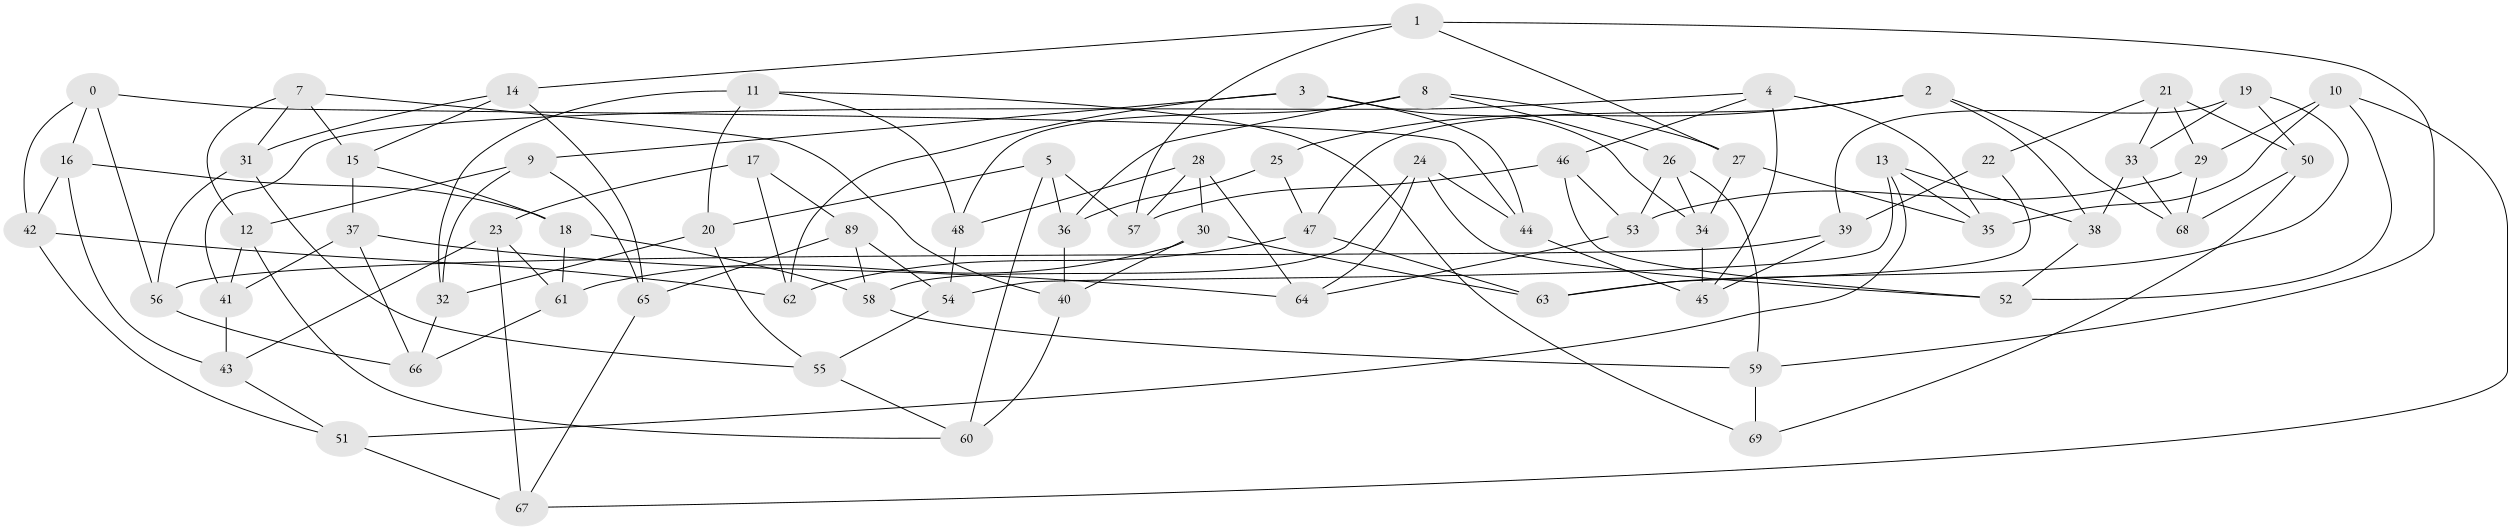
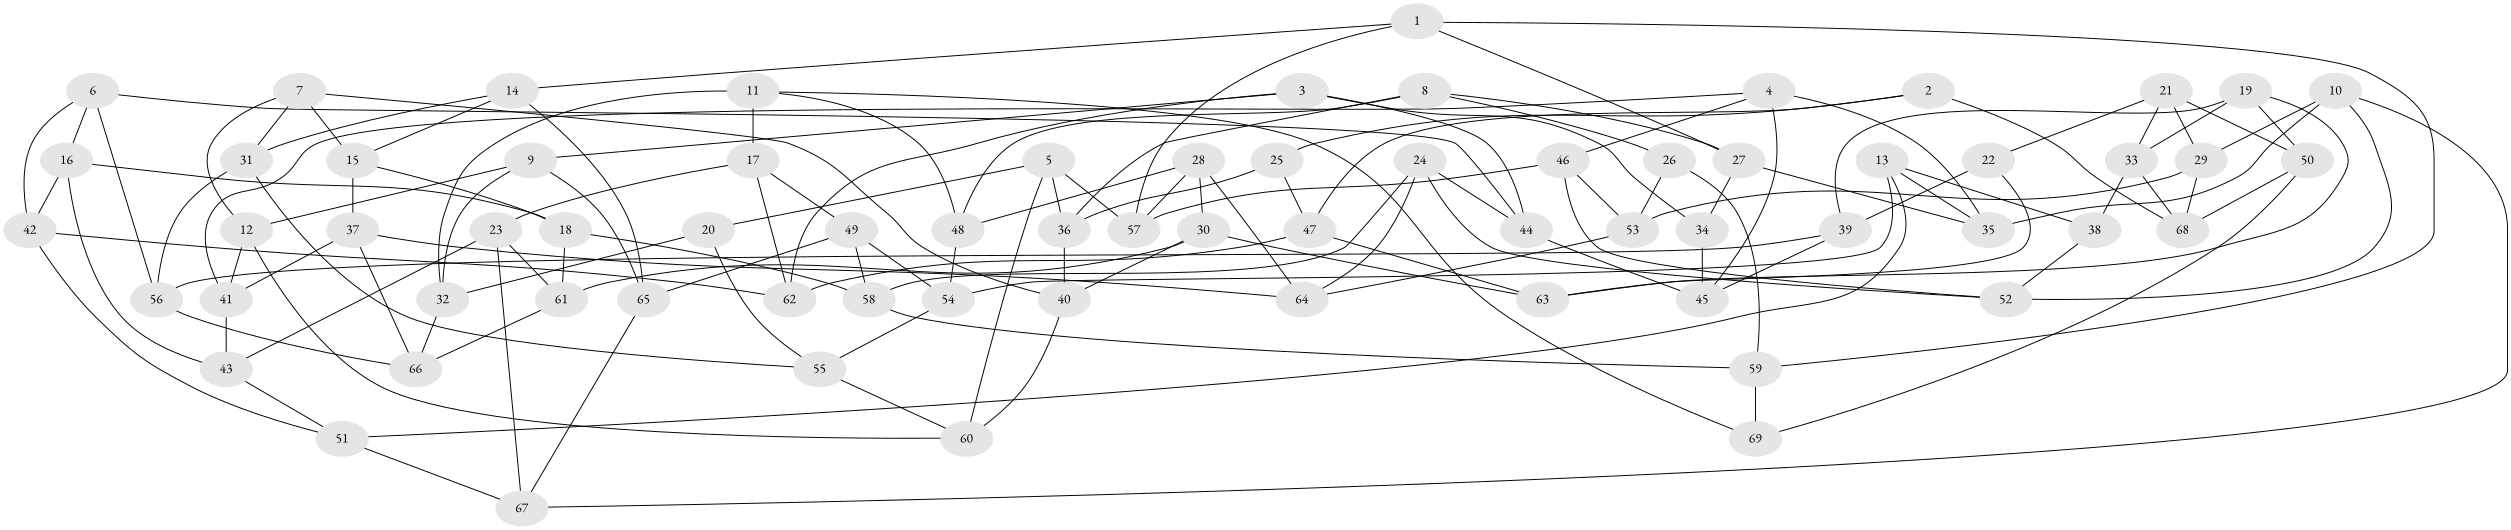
node "0": label "0" -> "6"
edge "2" -- "38": removed
edge "11" -- "20": now "11" -- "17"
edge "26" -- "34": removed
node "89": label "89" -> "49"
